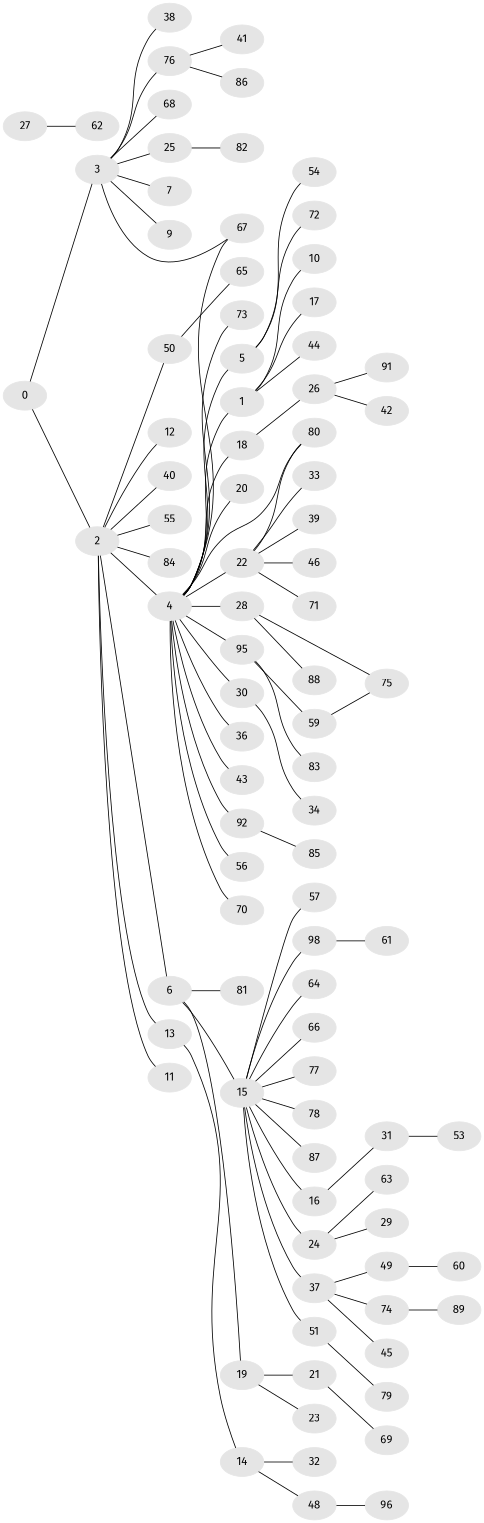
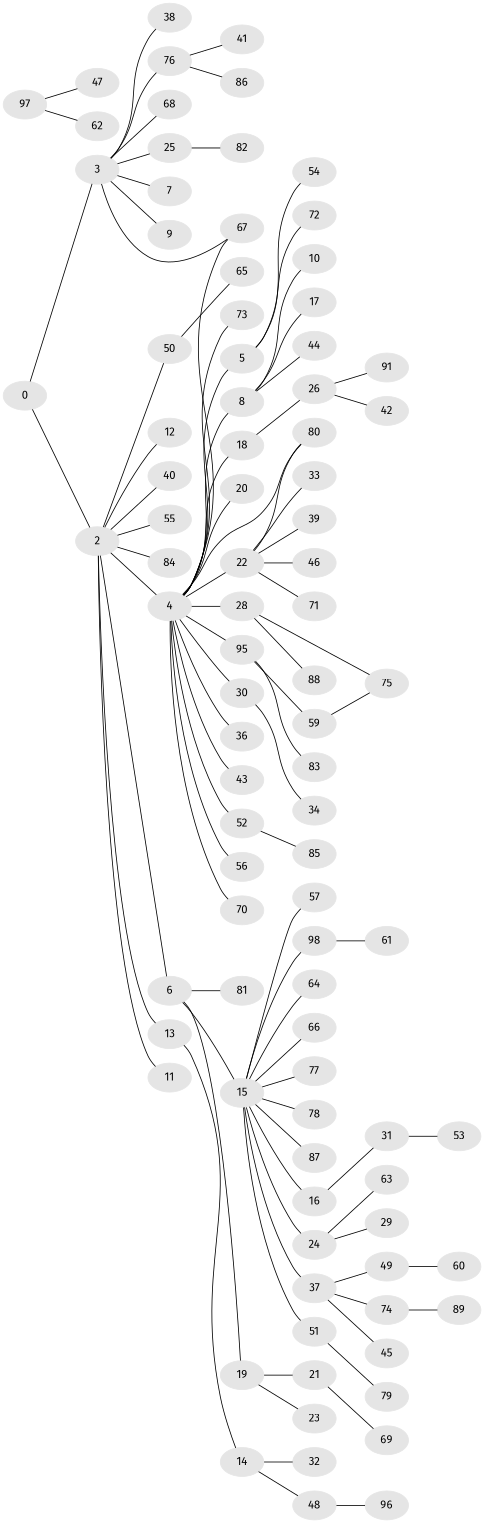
node "47": added
node "27": label "27" -> "97"
node "1": label "1" -> "8"
node "92": label "92" -> "52"
